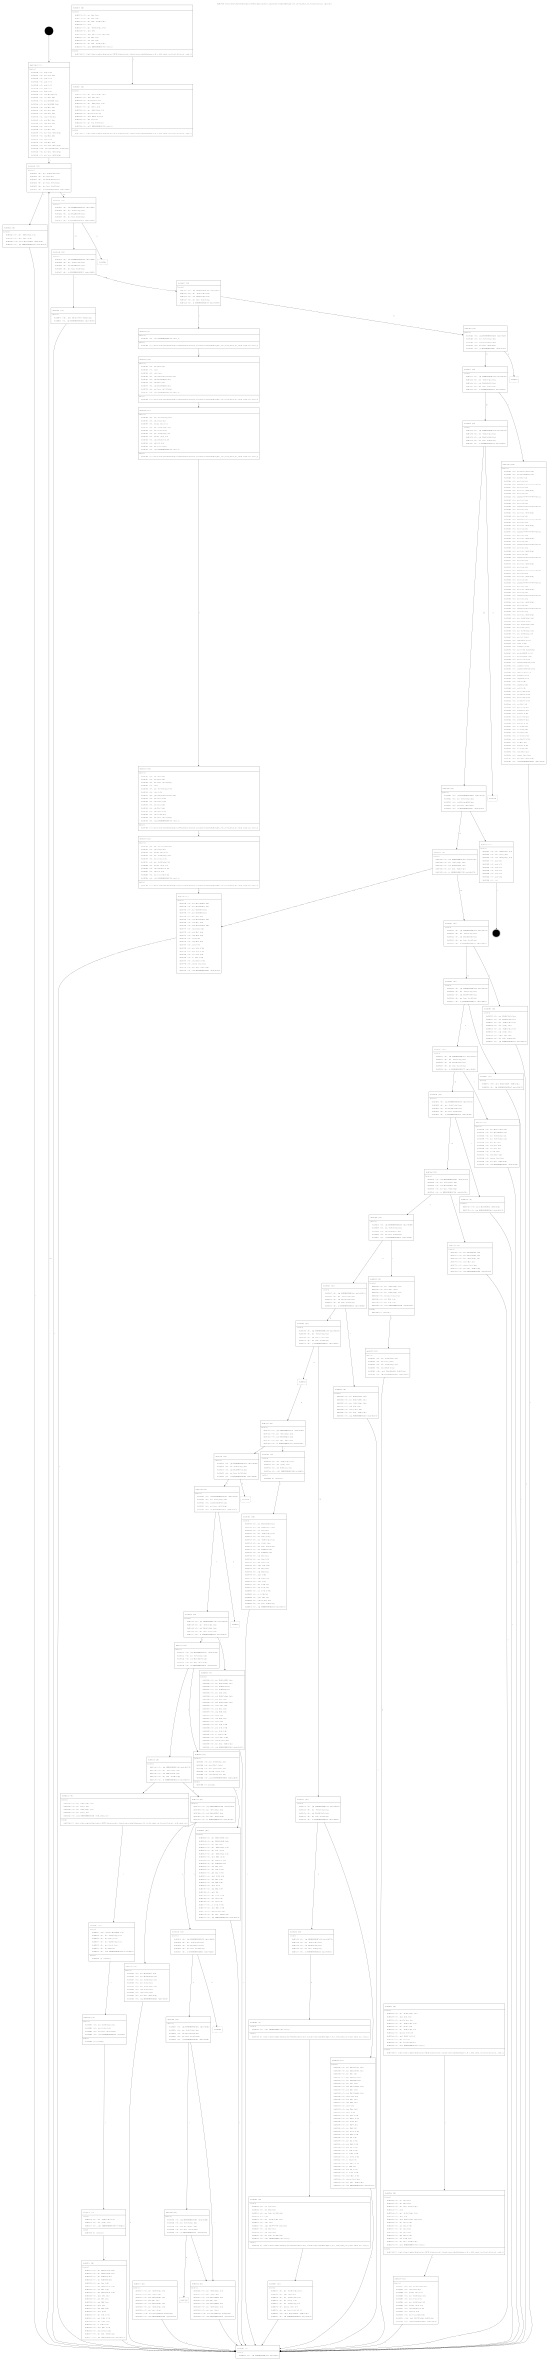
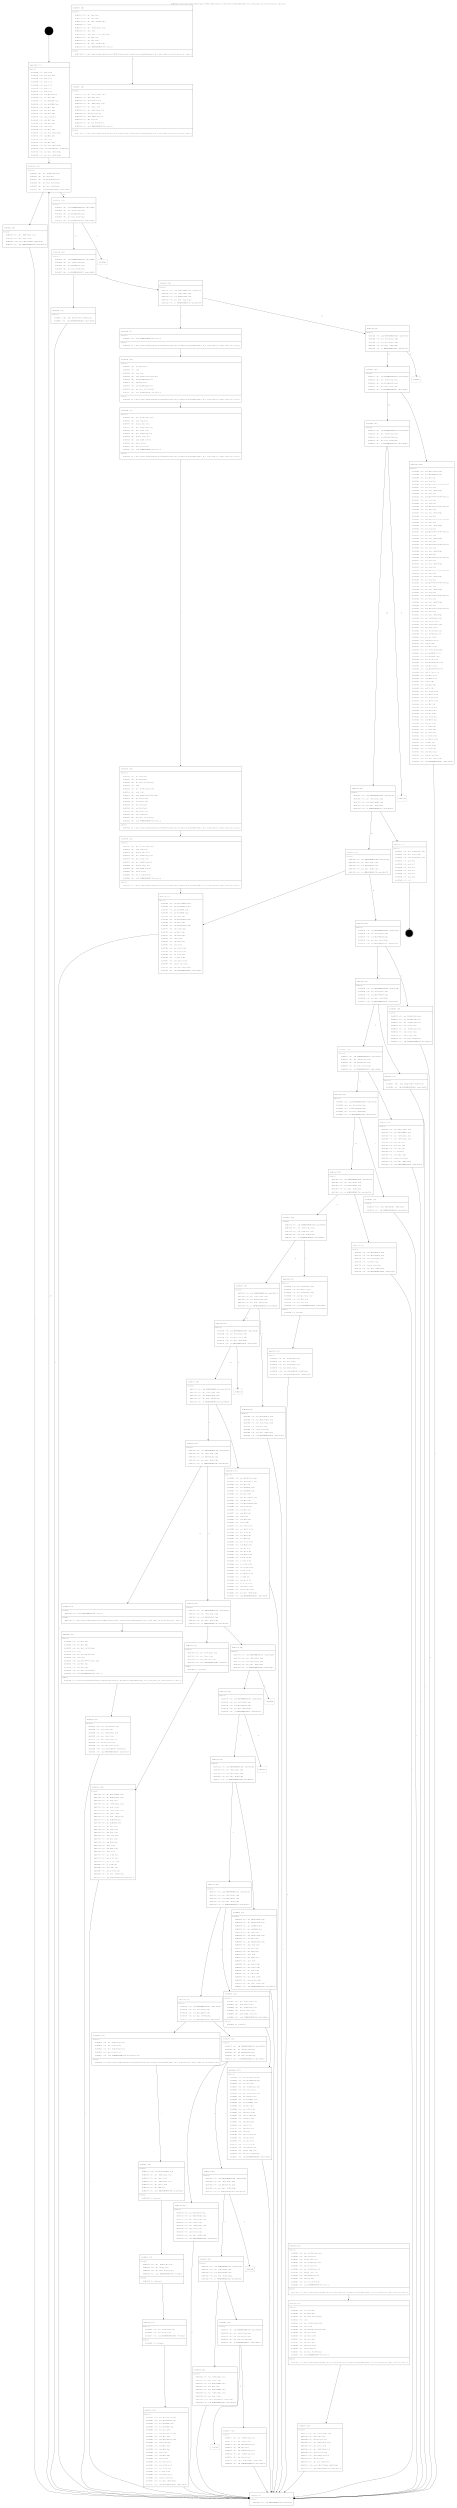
edge "0x4025dc" -> "0x401c57 [28]": now "0x401c3b [28]" -> "0x401c57 [28]"
edge "0x401d53 [28]" -> "0x40232b [42]": now "0x401d53 [28]" -> "0x402411 [42]"
